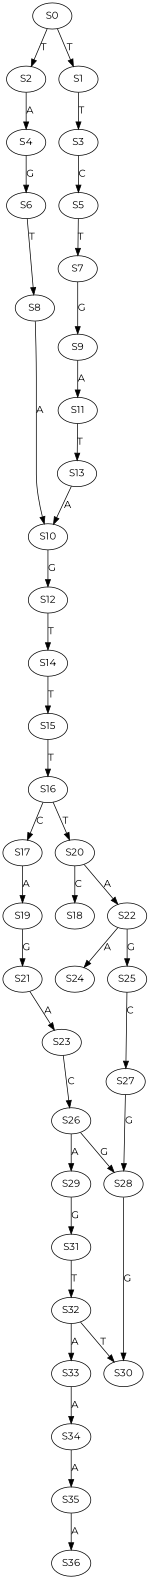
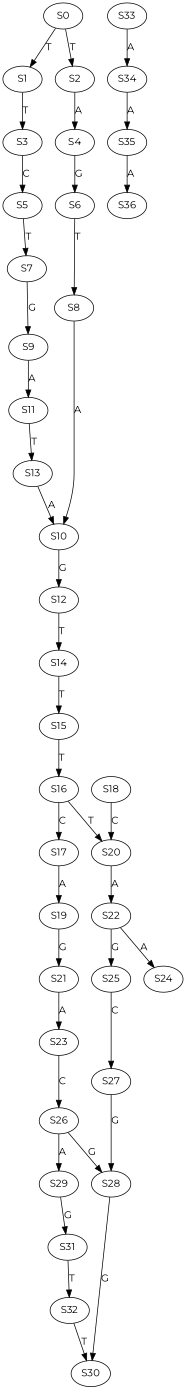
edge "S20" -> "S18": reversed
edge "S32" -> "S33": removed, label "A"
